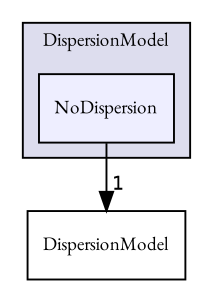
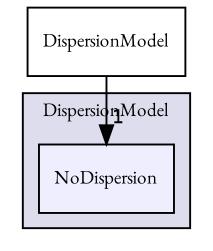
edge "NoDispersion" -> "DispersionModel": reversed
